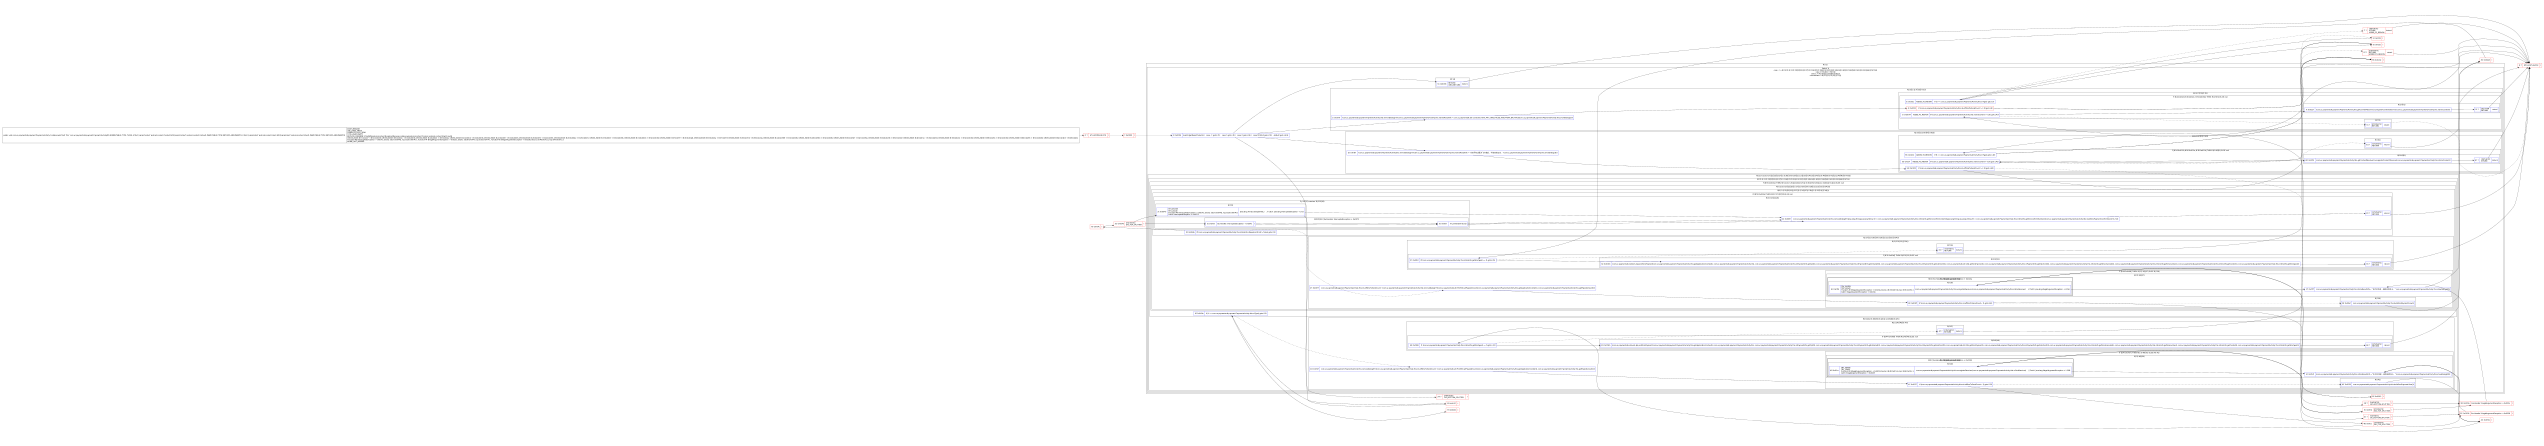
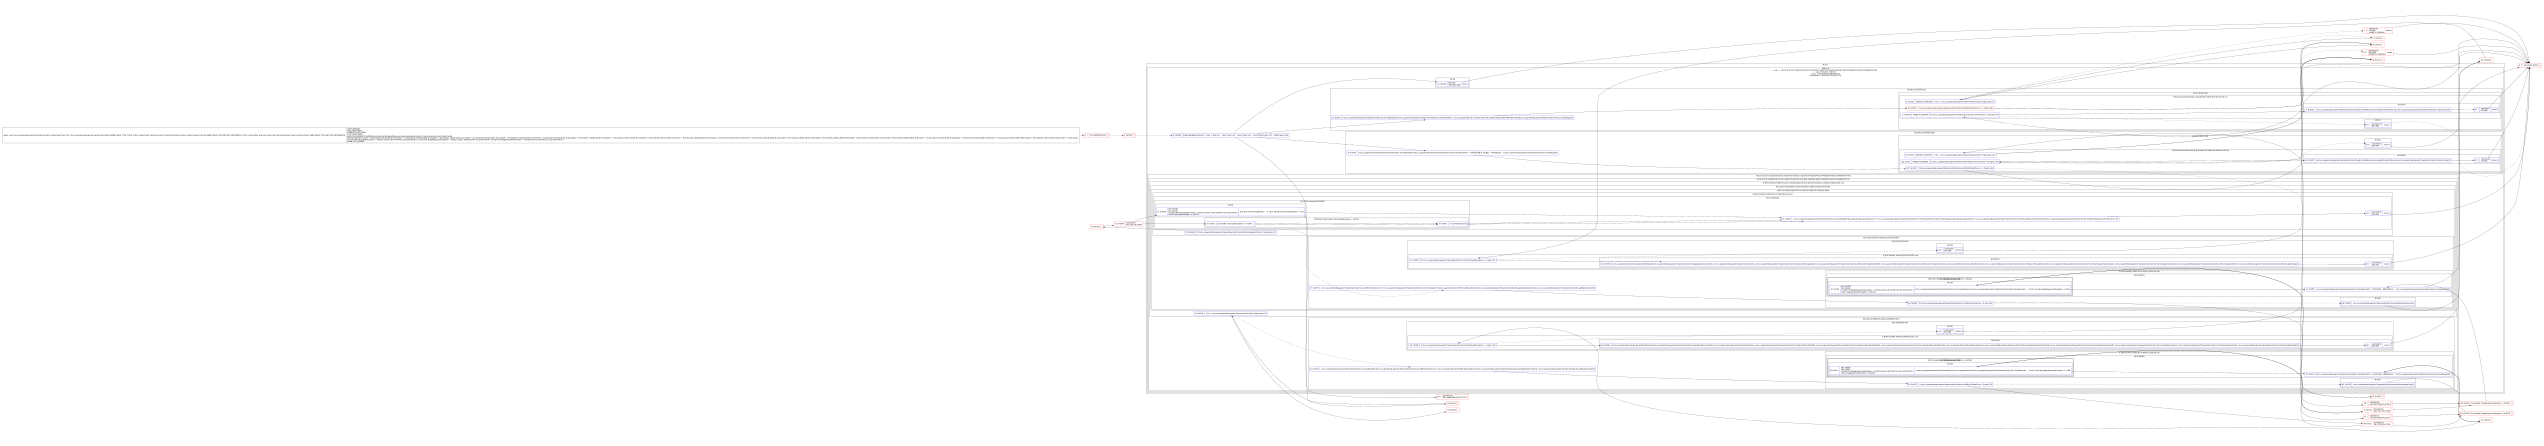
node "12: ?": text "SPLITTER" -> "SYNTHETIC"
node "24: ?": text "EXC_BOTTOM_SPLITTER" -> "EXC_IMMUTABLE_SPLITTER"
